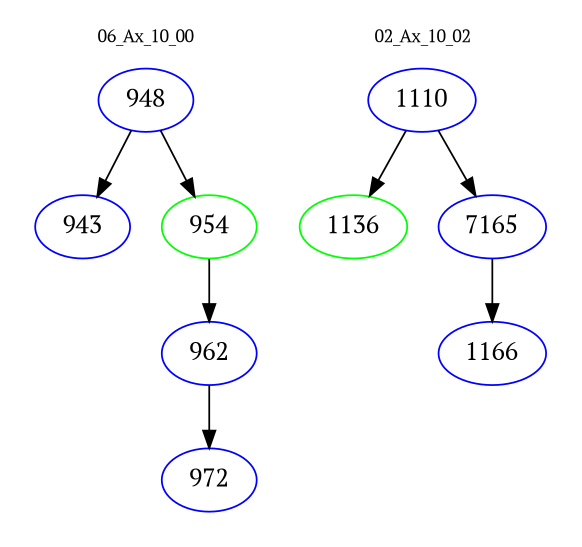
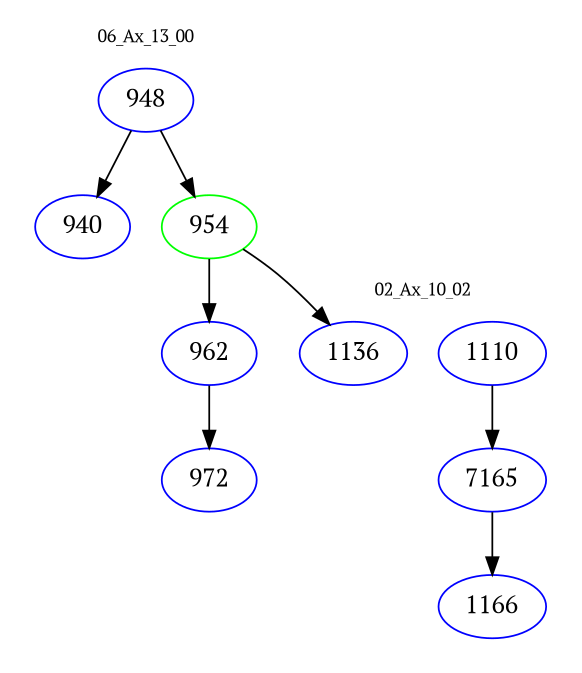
cluster "06_Ax_10_00": label "06_Ax_10_00" -> "06_Ax_13_00"
edge "1110" -> "1136": now "954" -> "1136"
node "943": label "943" -> "940"
node "1136": color green -> blue
